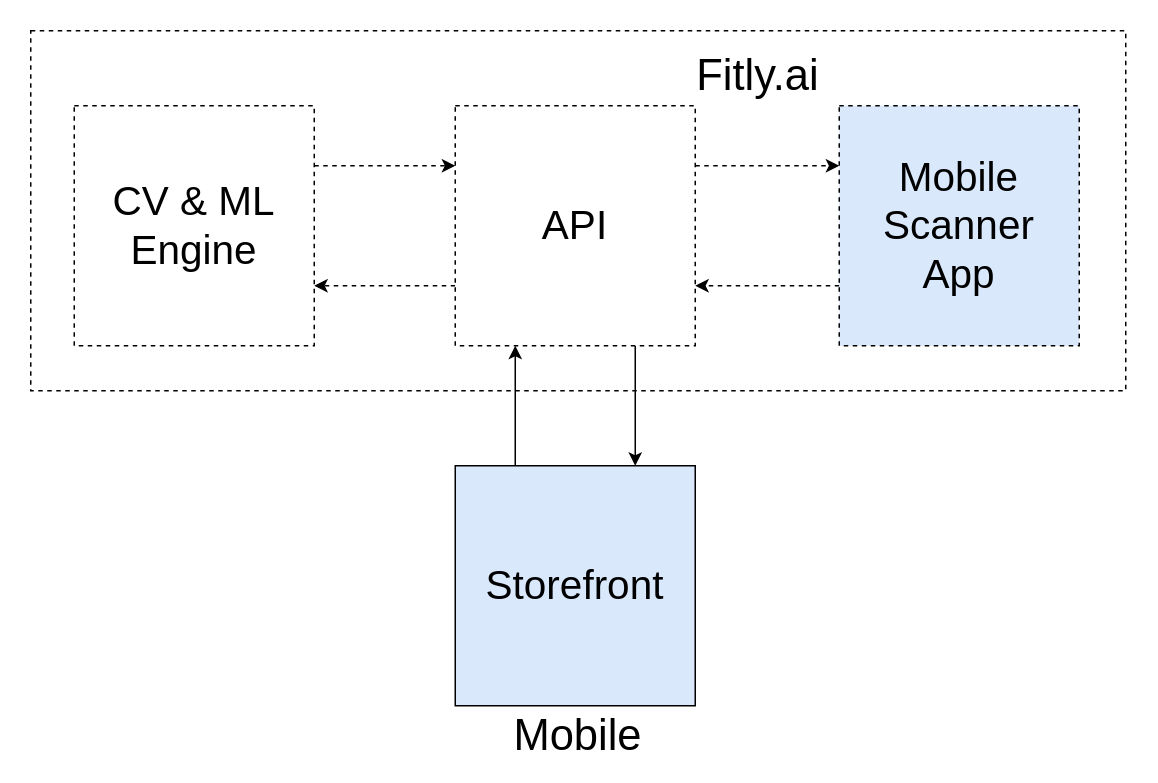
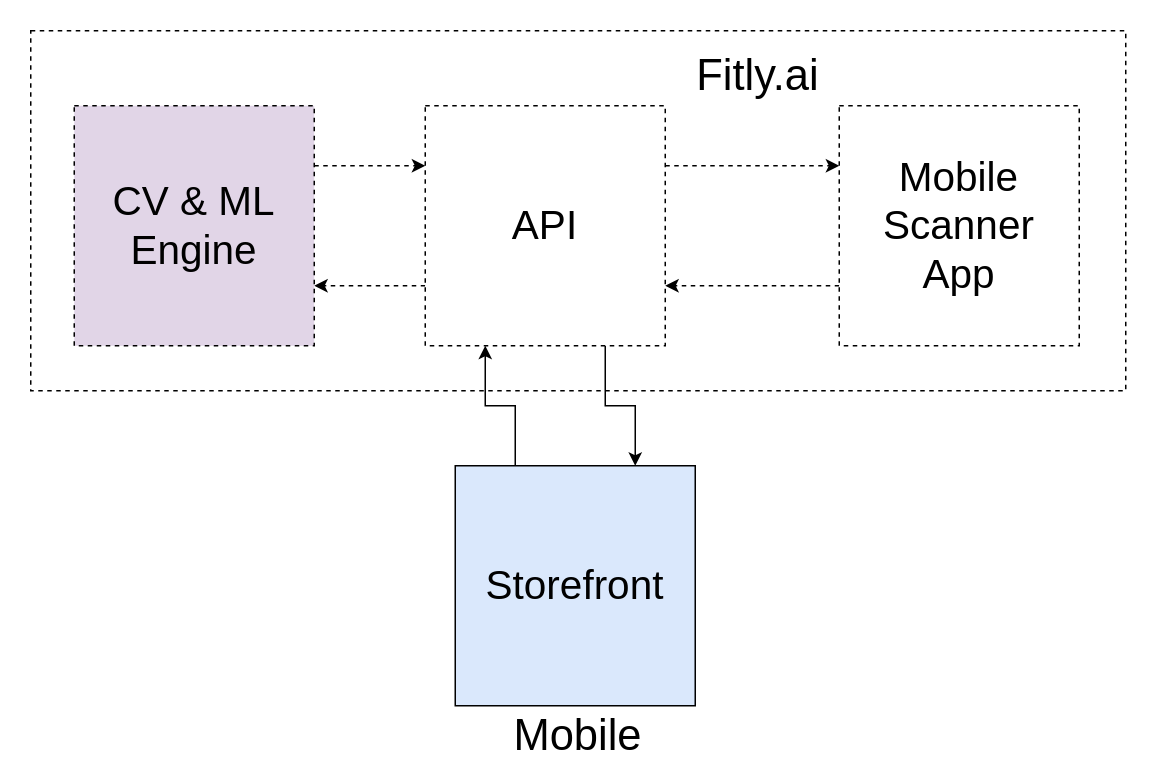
node "CV & ML Engine": fillcolor #ffffff -> #e1d5e7
node "API": moved (575, 226) -> (545, 226)
node "Mobile Scanner App": fillcolor #dae8fc -> #ffffff
